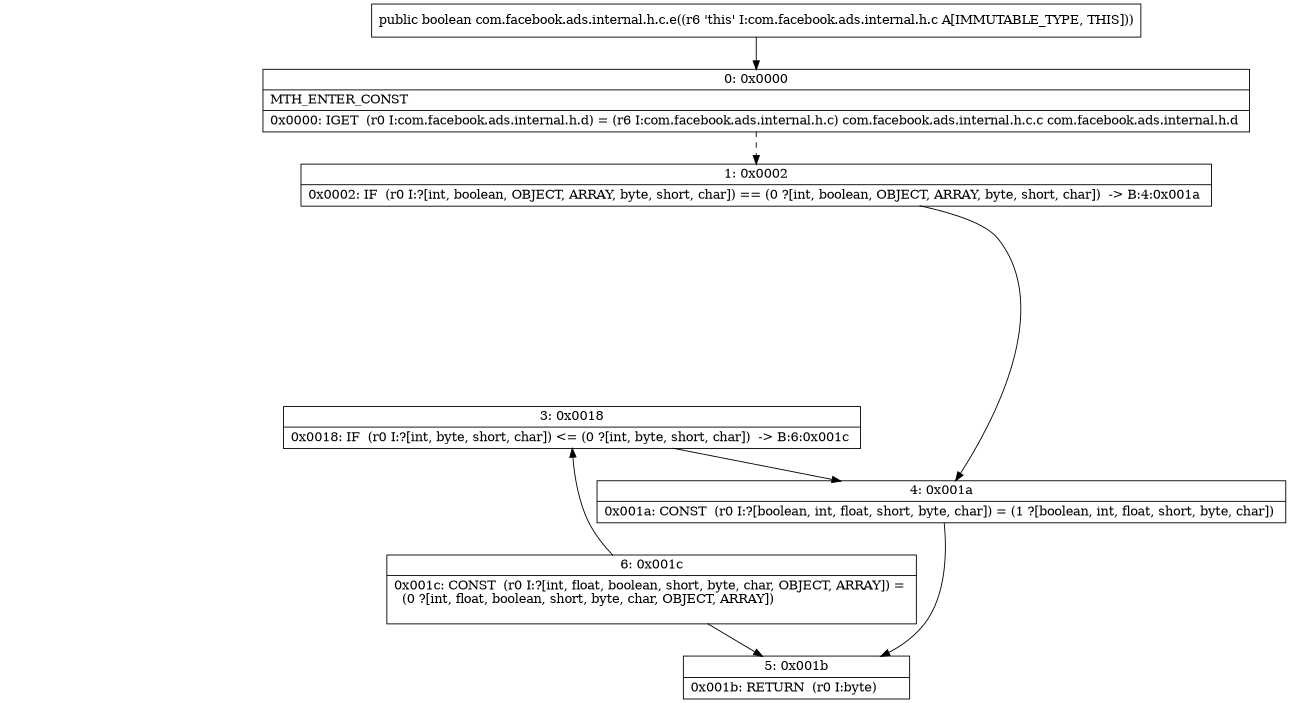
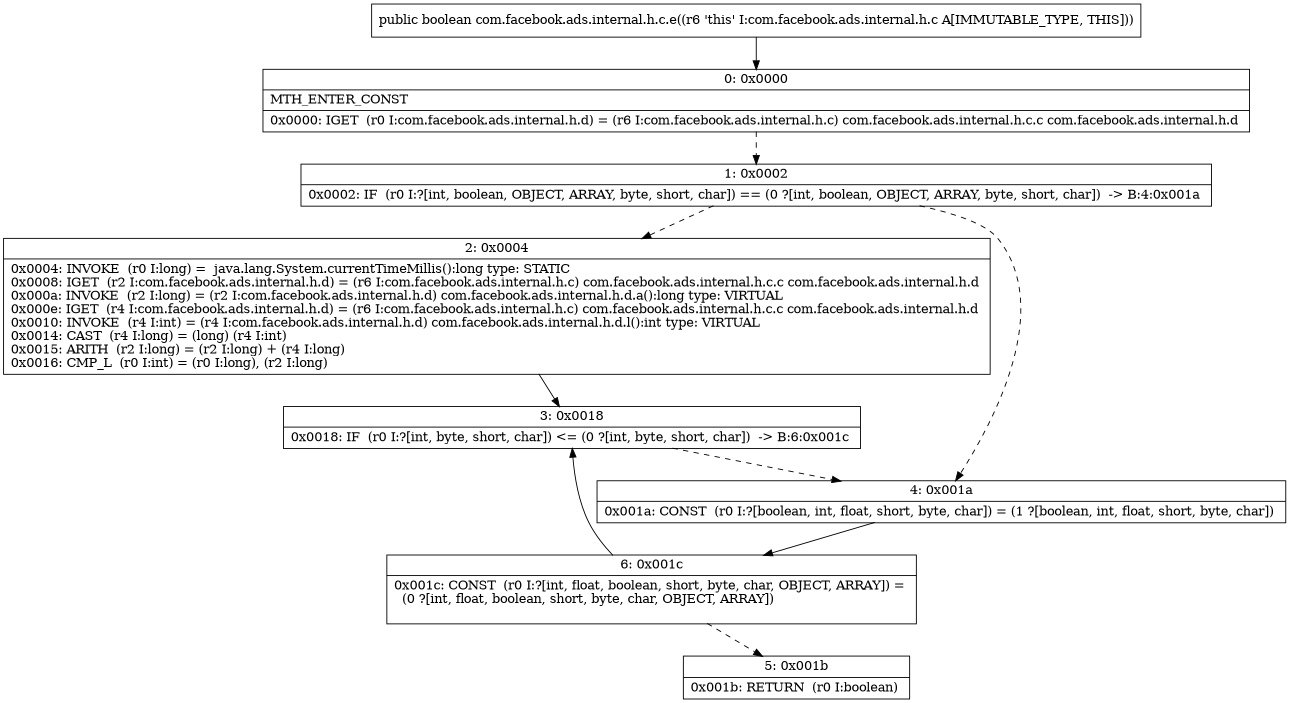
node "2: 0x0004": added
edge "1: 0x0002" -> "4: 0x001a": style solid -> dashed
edge "3: 0x0018" -> "4: 0x001a": style solid -> dashed
edge "4: 0x001a" -> "5: 0x001b": now "4: 0x001a" -> "6: 0x001c"
edge "6: 0x001c" -> "5: 0x001b": style solid -> dashed
node "5: 0x001b": text "0x001b: RETURN  (r0 I:byte)" -> "0x001b: RETURN  (r0 I:boolean)"
